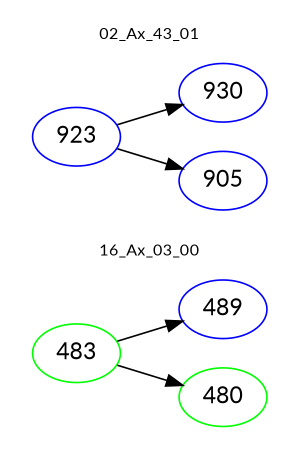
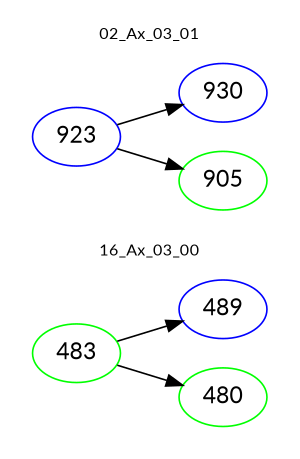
cluster "02_Ax_43_01": label "02_Ax_43_01" -> "02_Ax_03_01"
node "905": color blue -> green
